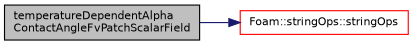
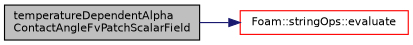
node "Foam::stringOps::stringOps": label "Foam::stringOps::stringOps" -> "Foam::stringOps::evaluate"
